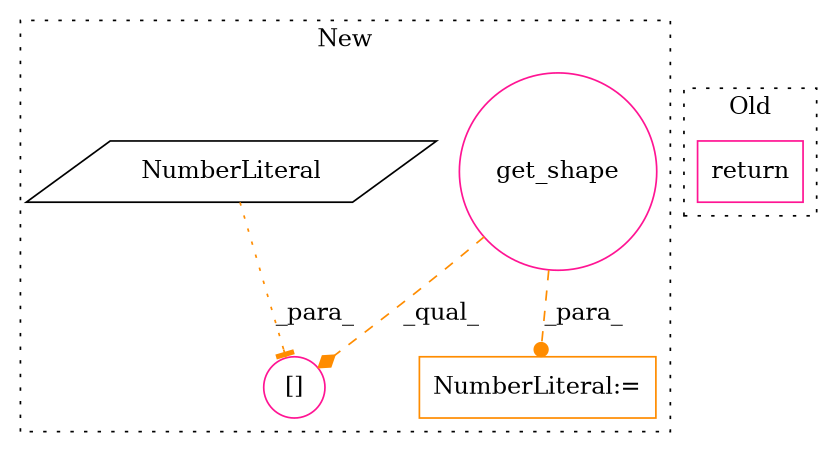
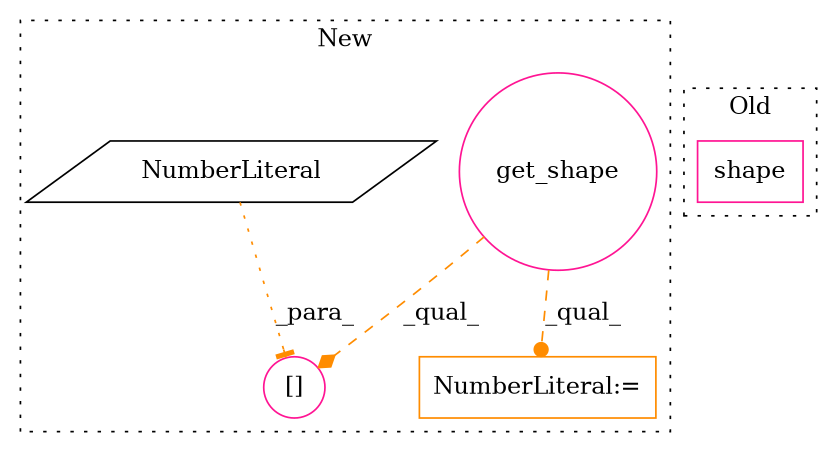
node "return": label "return" -> "shape"
edge "get_shape" -> "NumberLiteral:=": label "_para_" -> "_qual_"
